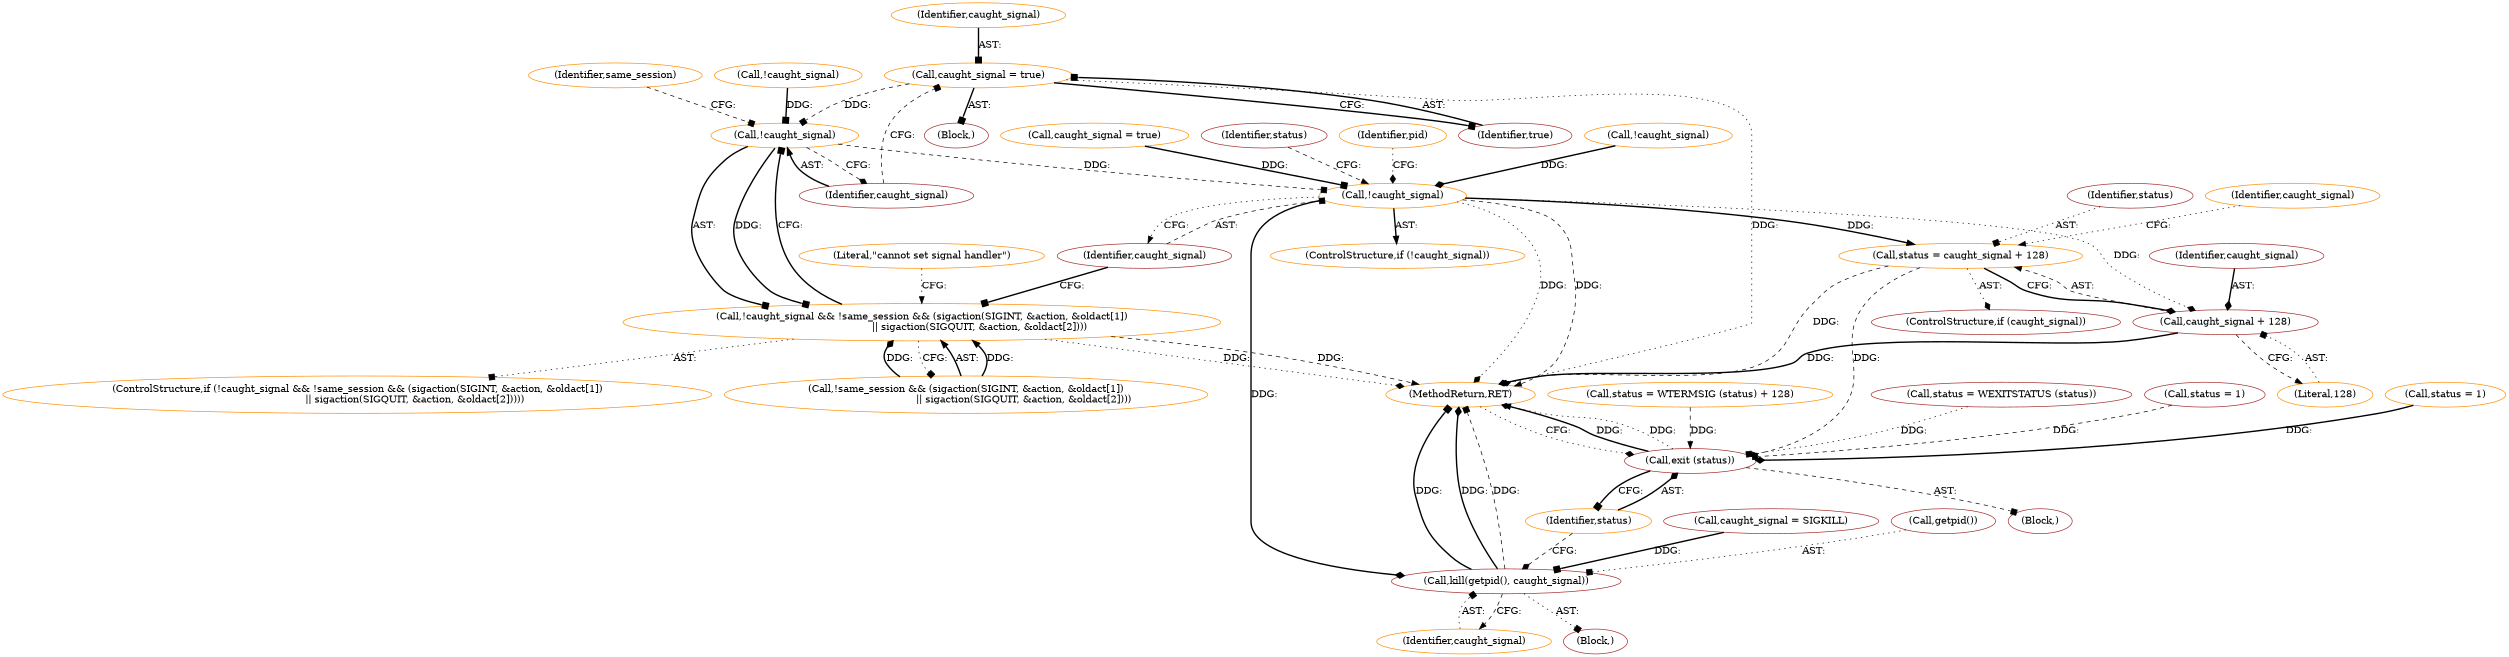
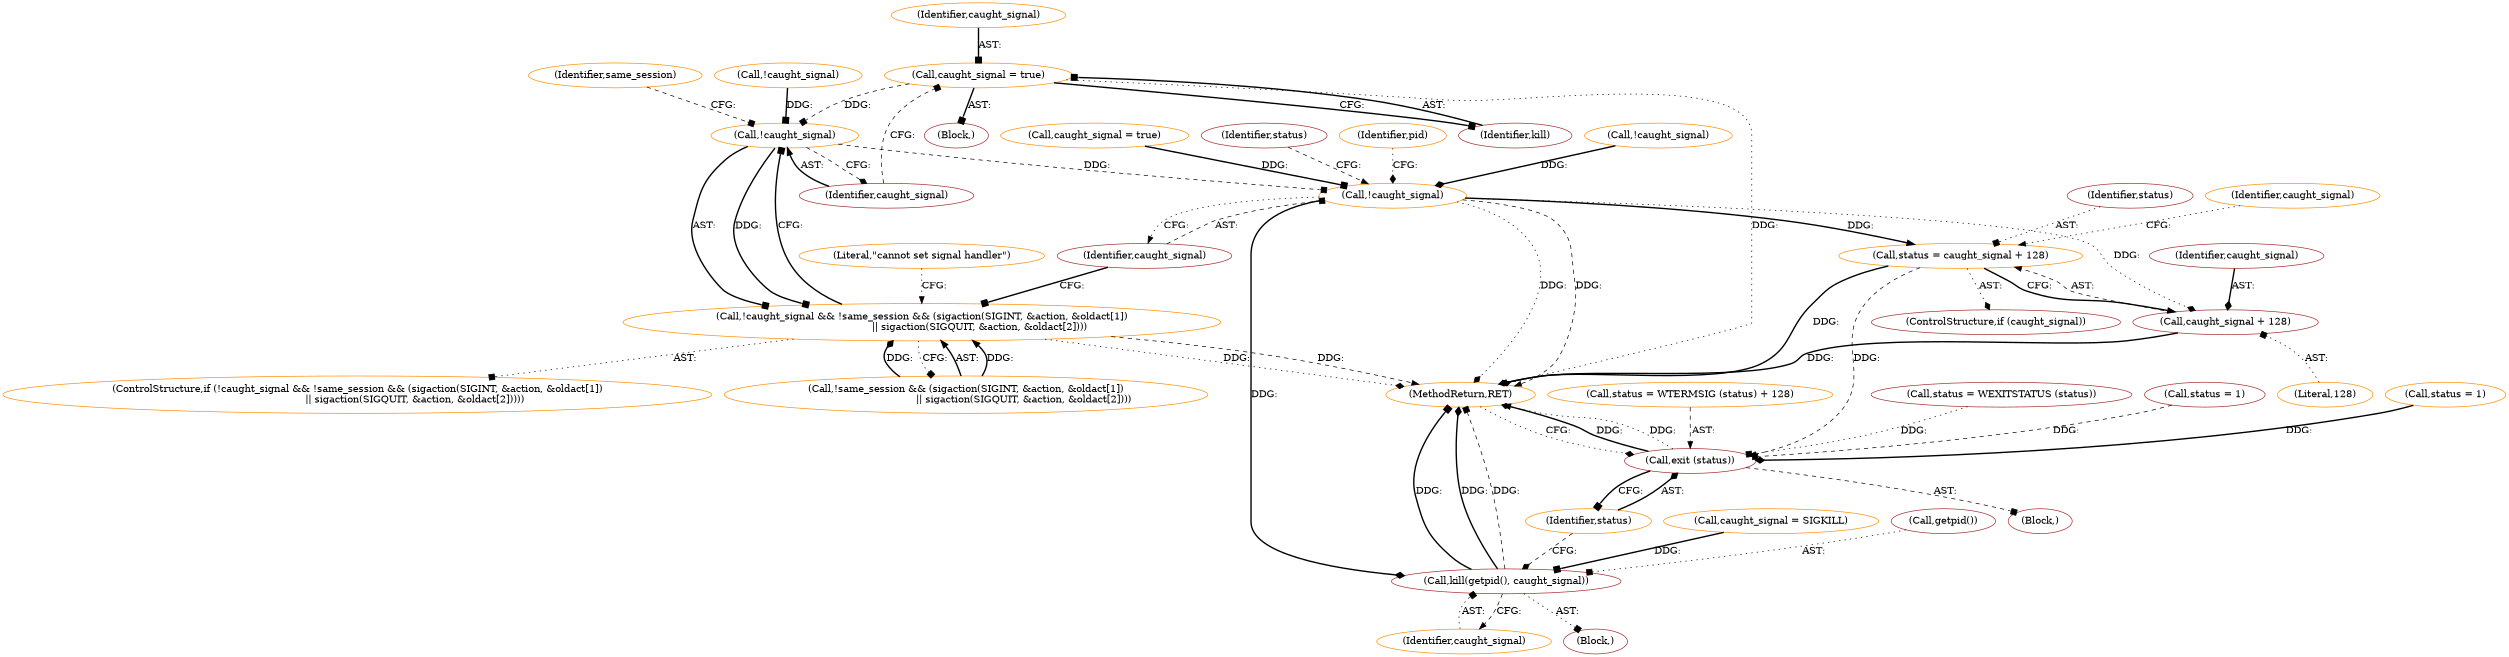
node "(Identifier,true)": label "(Identifier,true)" -> "(Identifier,kill)"
node "(ControlStructure,if (!caught_signal))": removed
edge "(Call,status = caught_signal + 128)" -> "(Call,caught_signal + 128)": arrowhead diamond -> normal
edge "(Call,caught_signal + 128)" -> "(Literal,128)": removed, label "CFG:"
edge "(Call,status = caught_signal + 128)" -> "(MethodReturn,RET)": style dashed -> bold
edge "(Call,status = caught_signal + 128)" -> "(Call,exit (status))": arrowhead diamond -> normal
edge "(Call,status = WTERMSIG (status) + 128)" -> "(Call,exit (status))": label "DDG: " -> "AST: "
node "(Call,caught_signal = SIGKILL)": color brown -> darkorange
